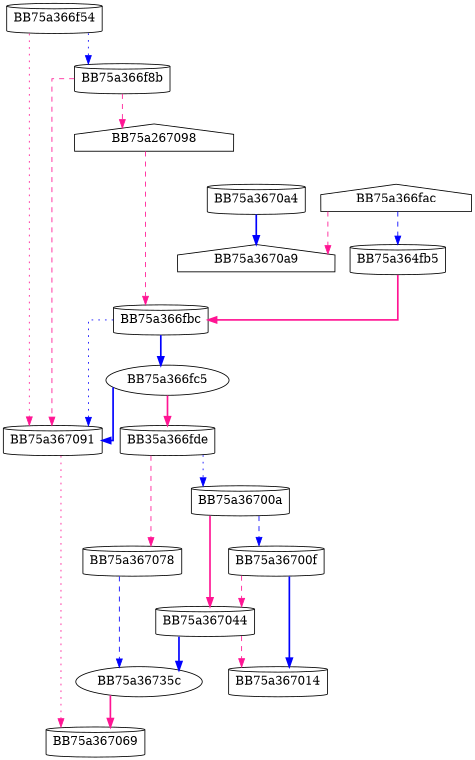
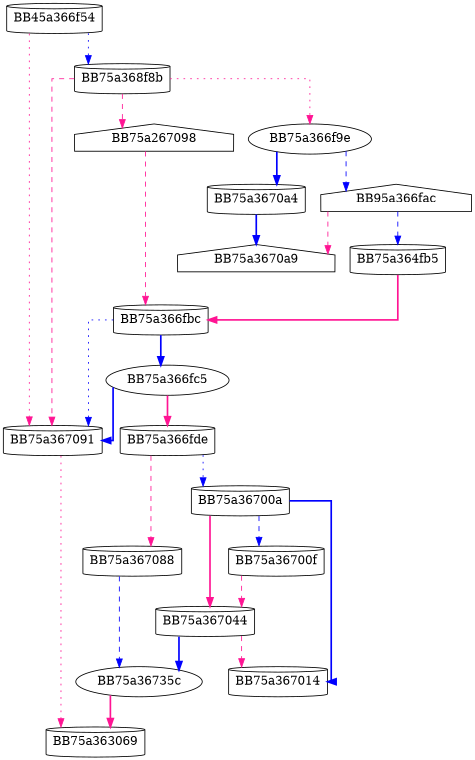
node "BB75a366f54": label "BB75a366f54" -> "BB45a366f54"
node "BB75a366f8b": label "BB75a366f8b" -> "BB75a368f8b"
node "BB75a366f9e": added
node "BB75a366fac": label "BB75a366fac" -> "BB95a366fac"
node "BB35a366fde": label "BB35a366fde" -> "BB75a366fde"
node "BB75a367078": label "BB75a367078" -> "BB75a367088"
edge "BB75a36700f" -> "BB75a367014": now "BB75a36700a" -> "BB75a367014"
node "BB75a367069": label "BB75a367069" -> "BB75a363069"
